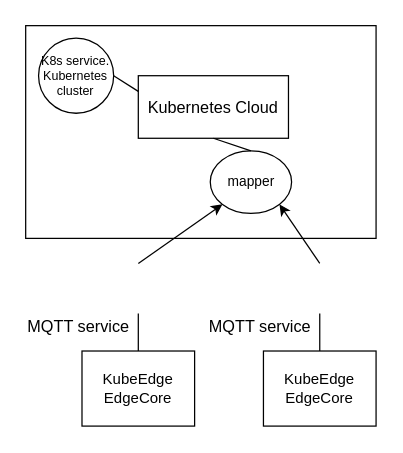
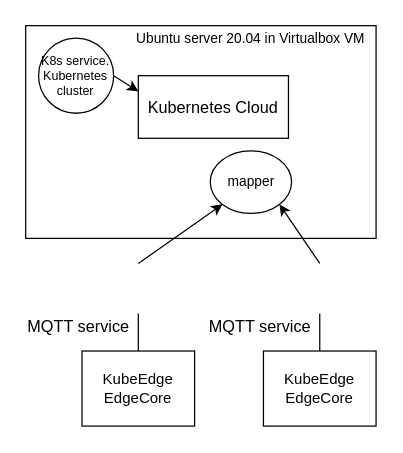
node "Ubuntu server 20.04 in Virtualbox VM": added
edge "K8s service. Kubernetes cluster" -- "Kubernetes Cloud": arrowhead none -> classic
edge "Kubernetes Cloud" -- "mapper": removed
